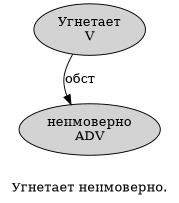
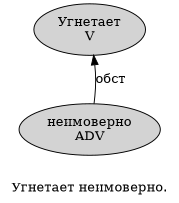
edge "Угнетает V" -> "неимоверно ADV": reversed
